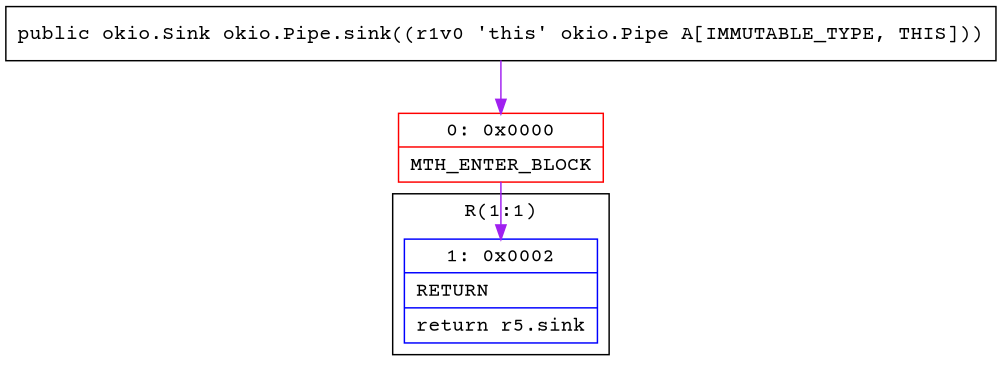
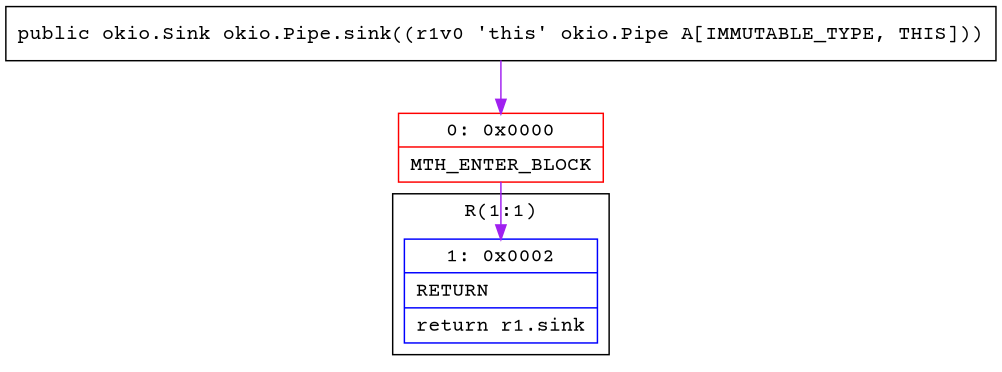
node "1: 0x0002": text "return r5.sink" -> "return r1.sink"
